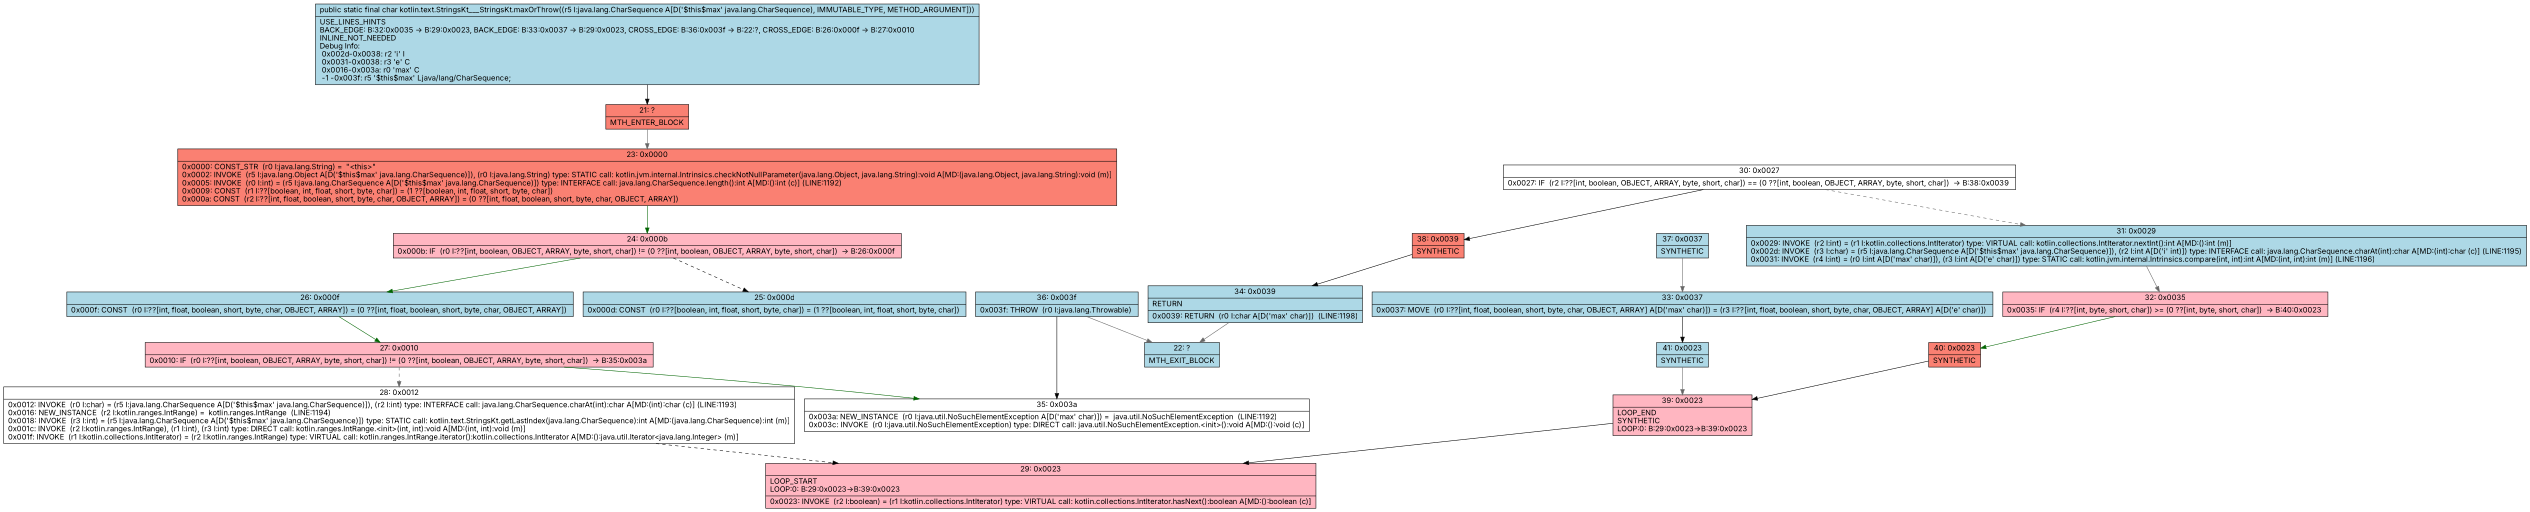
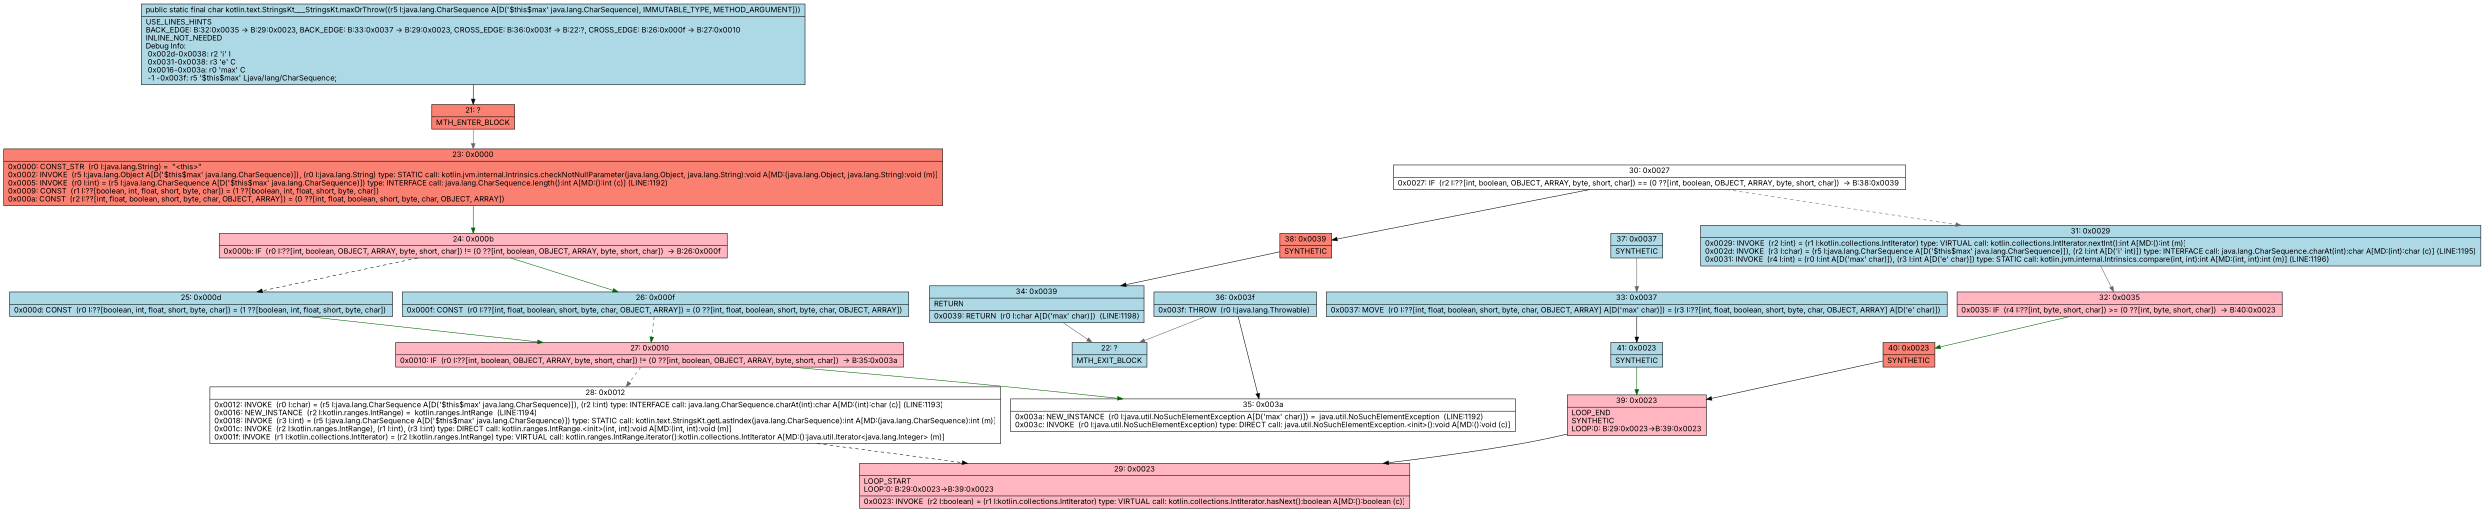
edge "26: 0x000f" -> "27: 0x0010": style solid -> dashed
edge "25: 0x000d" -> "27: 0x0010": added
edge "41: 0x0023" -> "39: 0x0023": color gray40 -> darkgreen
